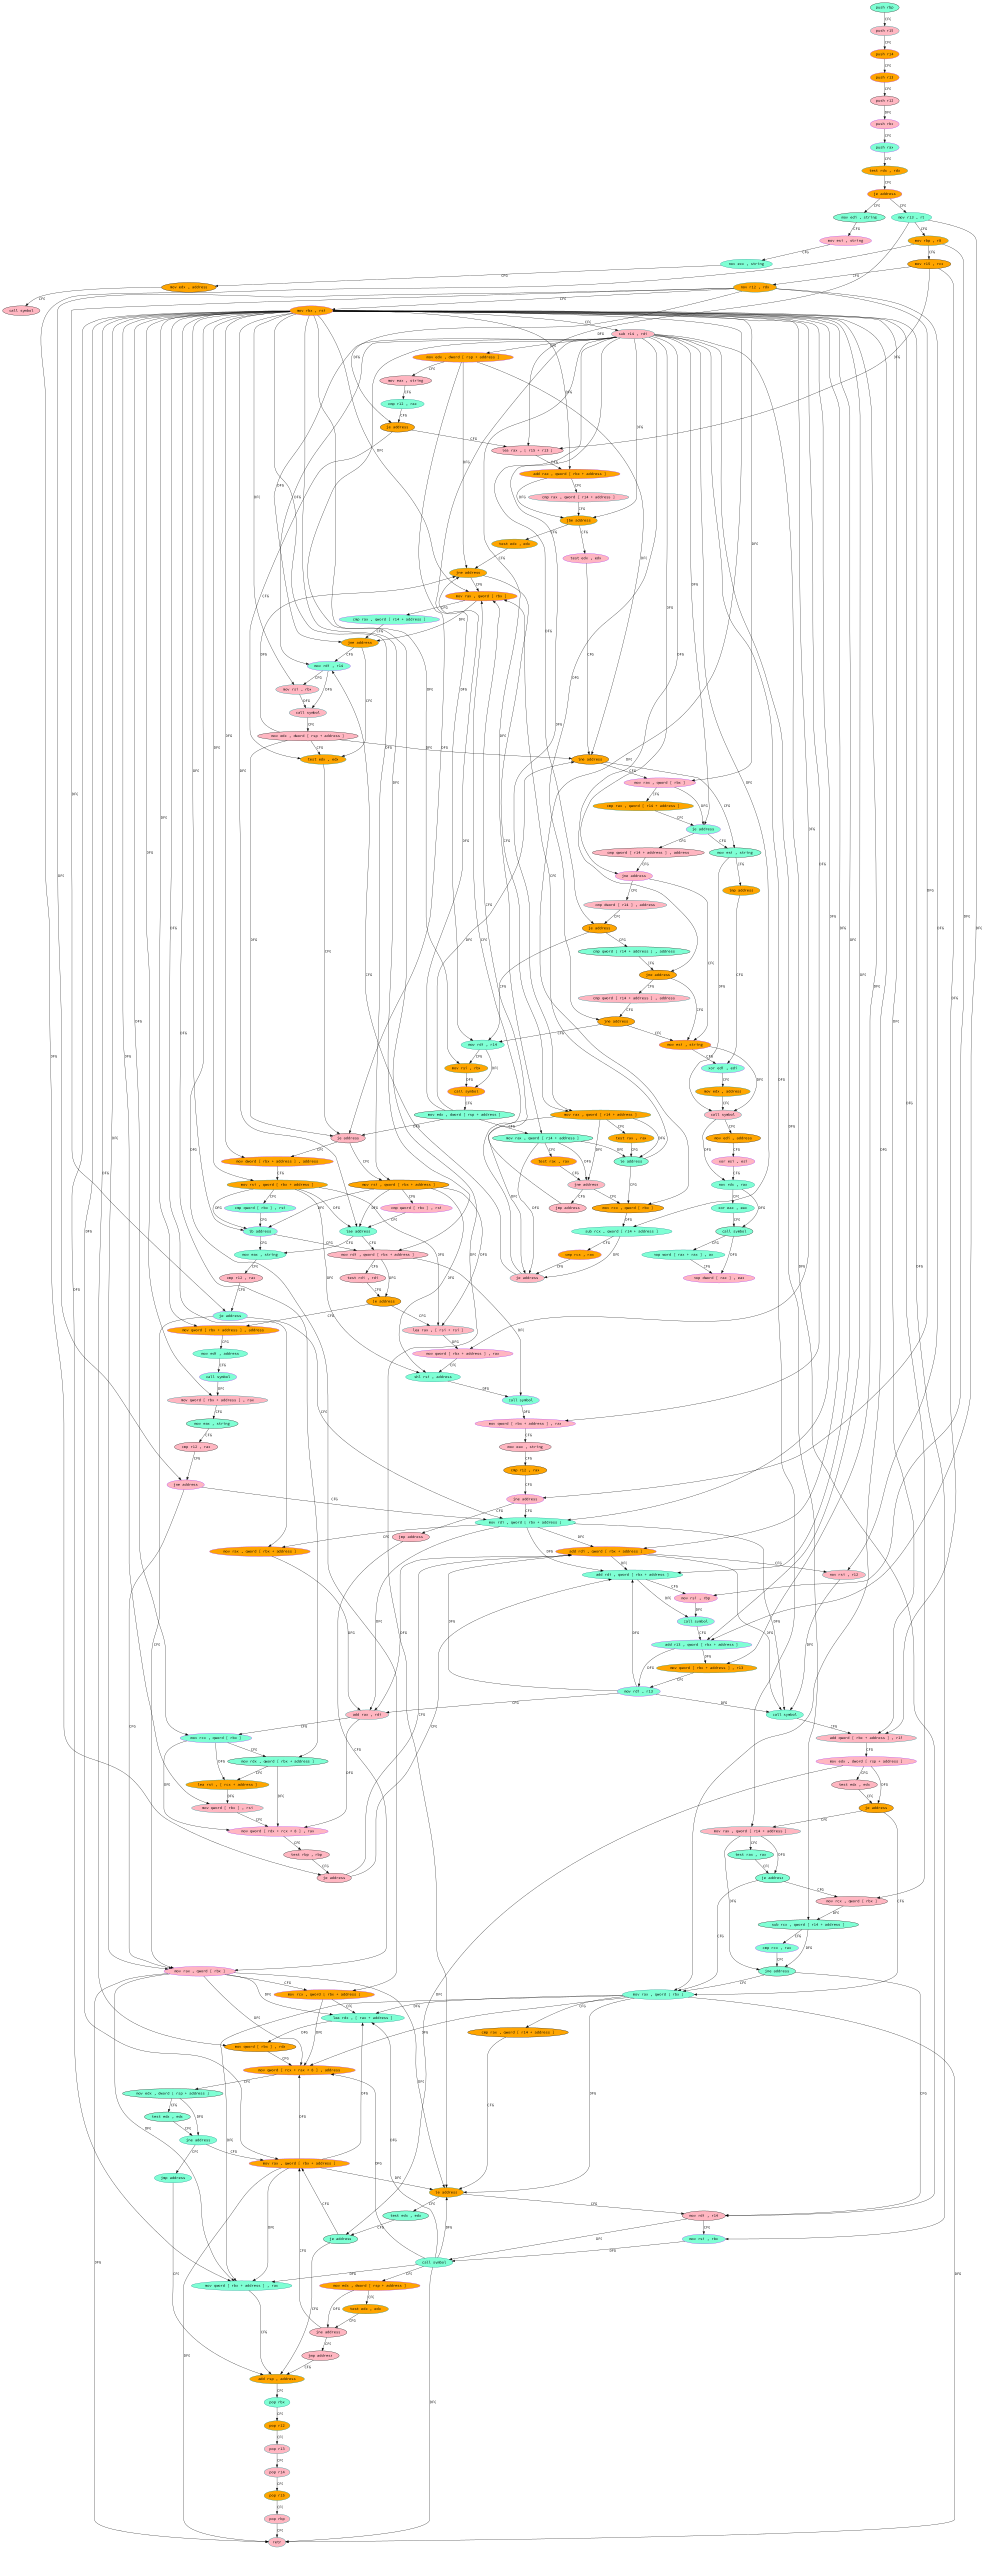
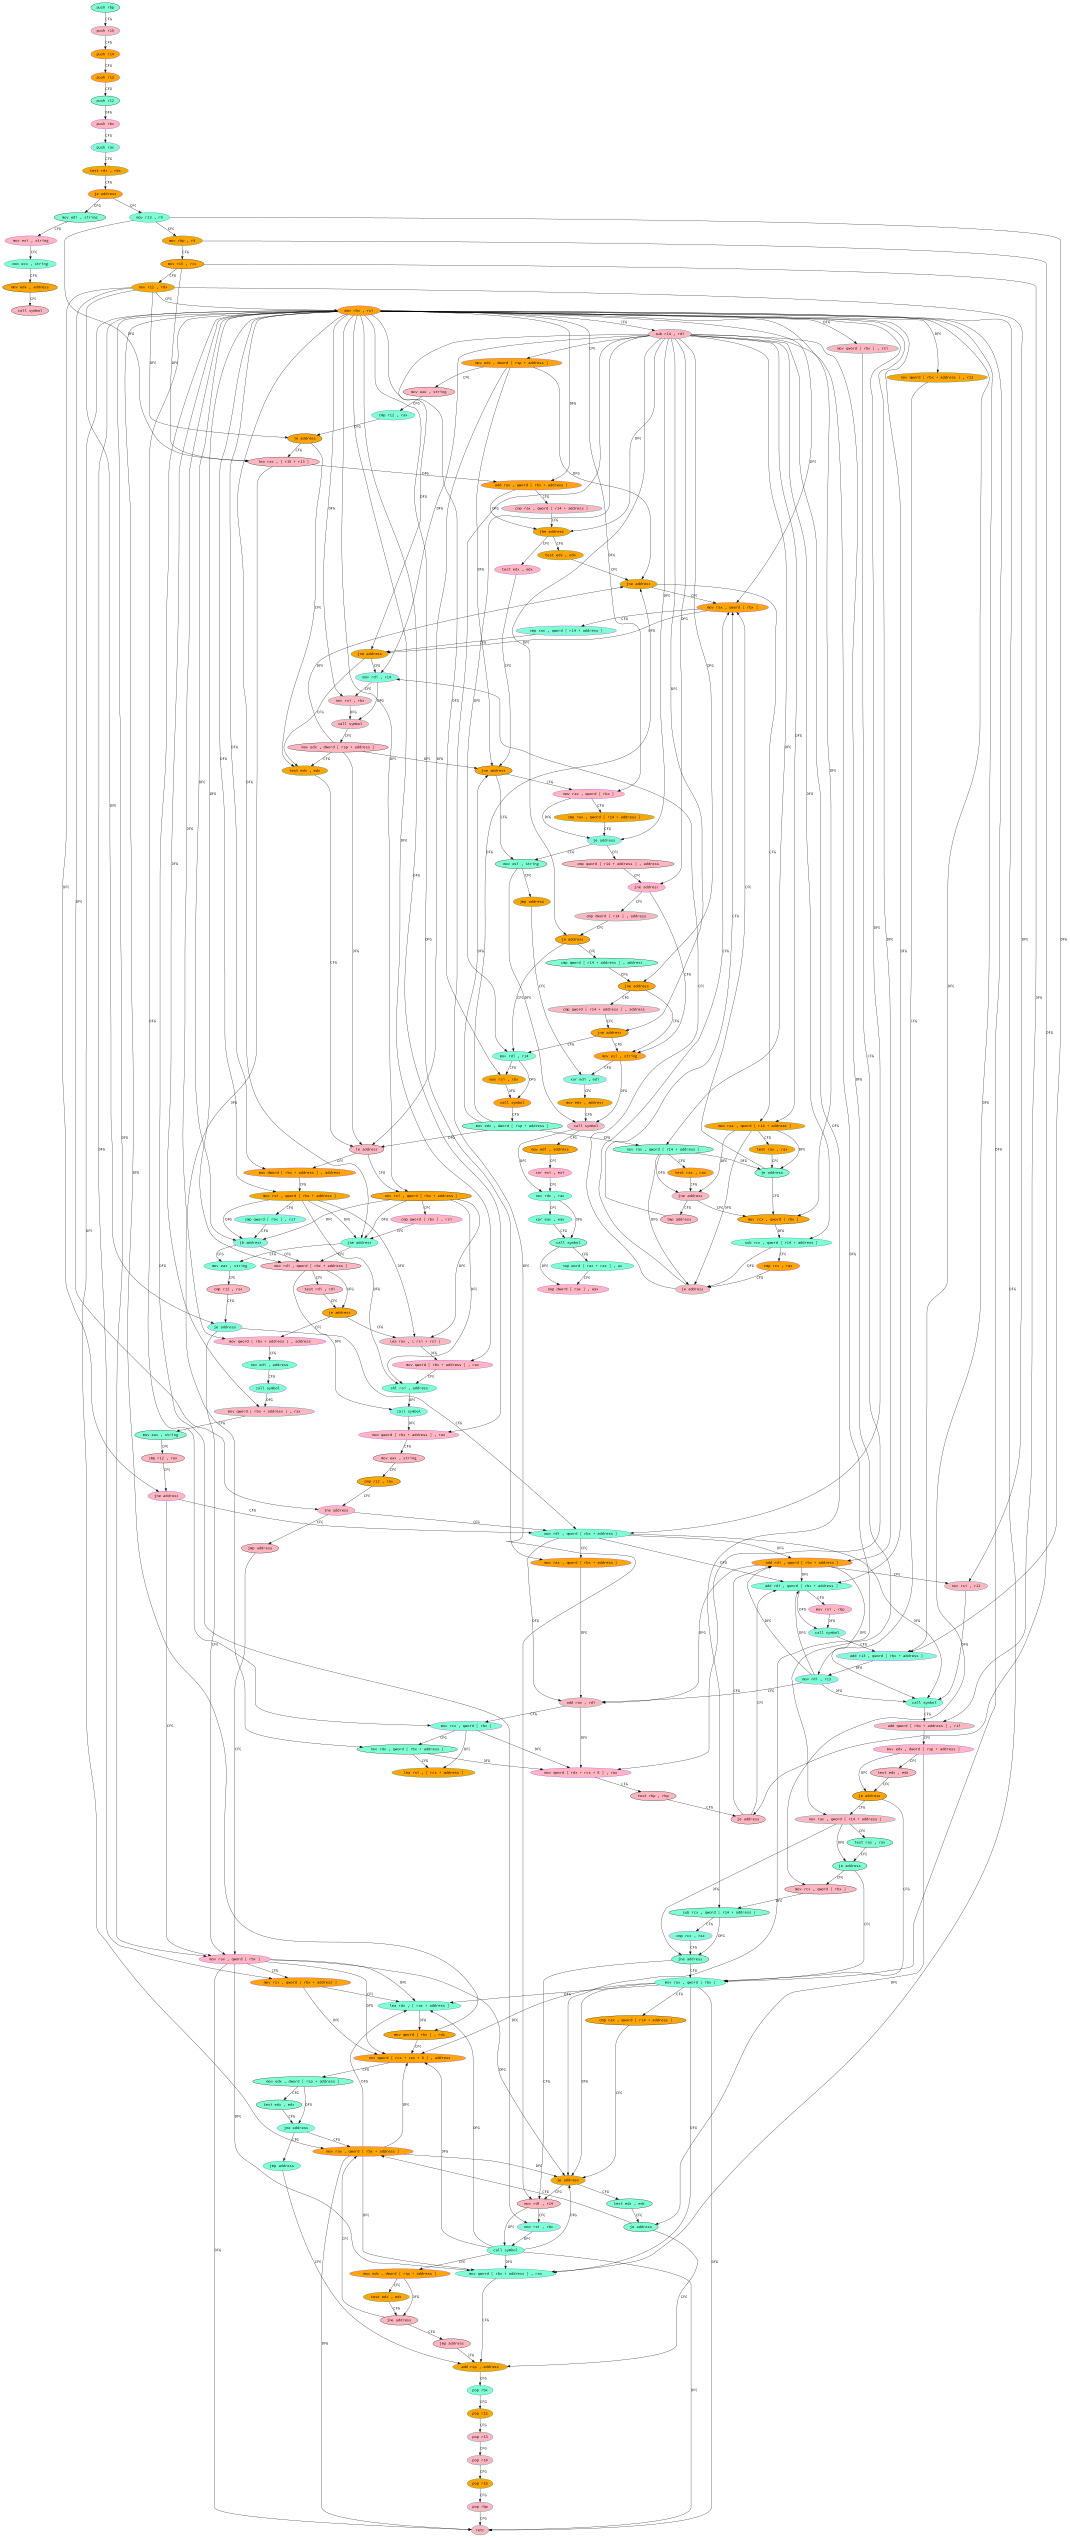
node "push r12": fillcolor lightpink -> aquamarine
edge "mov rbx , rsi" -> "add qword [ rbx + address ] , r15": removed, label "DFG"
edge "mov rbp , r8" -> "mov rsi , rbp": removed, label "DFG"
edge "mov rbx , rsi" -> "mov rdx , qword [ rbx + address ]": now "lea rax , [ r15 + r13 ]" -> "mov rdx , qword [ rbx + address ]"
node "mov qword [ rbx + address ] , address": fillcolor orange -> lightpink
edge "add r13 , qword [ rbx + address ]" -> "mov qword [ rbx + address ] , r13": removed, label "DFG"
edge "lea rsi , [ rcx + address ]" -> "mov qword [ rbx ] , rsi": removed, label "DFG"
